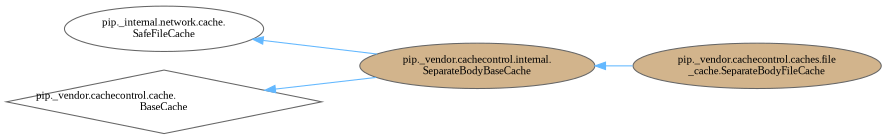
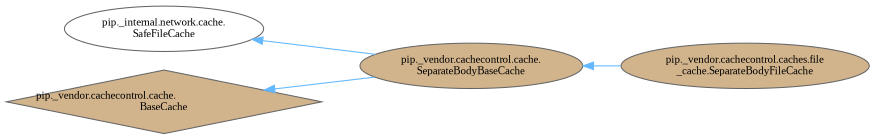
node "pip._vendor.cachecontrol.internal. SeparateBodyBaseCache": label "pip._vendor.cachecontrol.internal. SeparateBodyBaseCache" -> "pip._vendor.cachecontrol.cache. SeparateBodyBaseCache"
node "pip._vendor.cachecontrol.cache. BaseCache": fillcolor white -> tan
